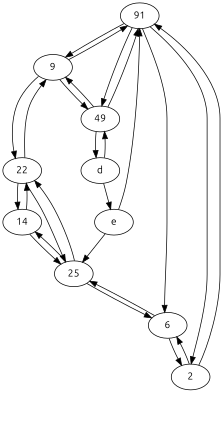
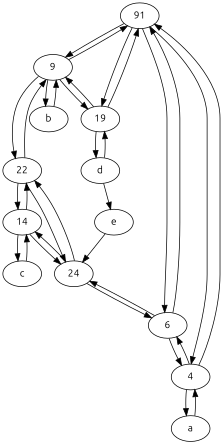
node "b": added
node "49": label "49" -> "19"
edge "e" -> "91": now "6" -> "91"
node "c": added
node "25": label "25" -> "24"
node "2": label "2" -> "4"
node "a": added
